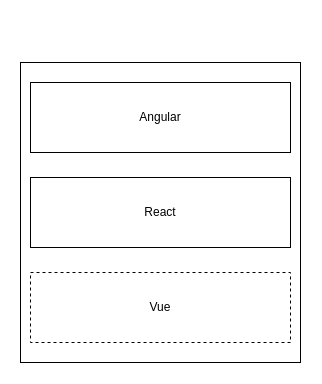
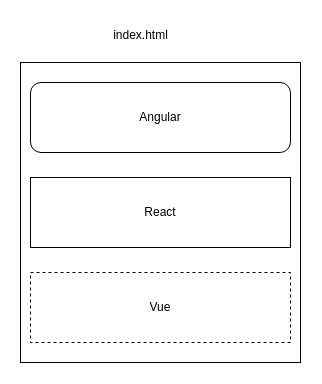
node "index.html": added
node "Angular": shape rectangle -> rounded rectangle
